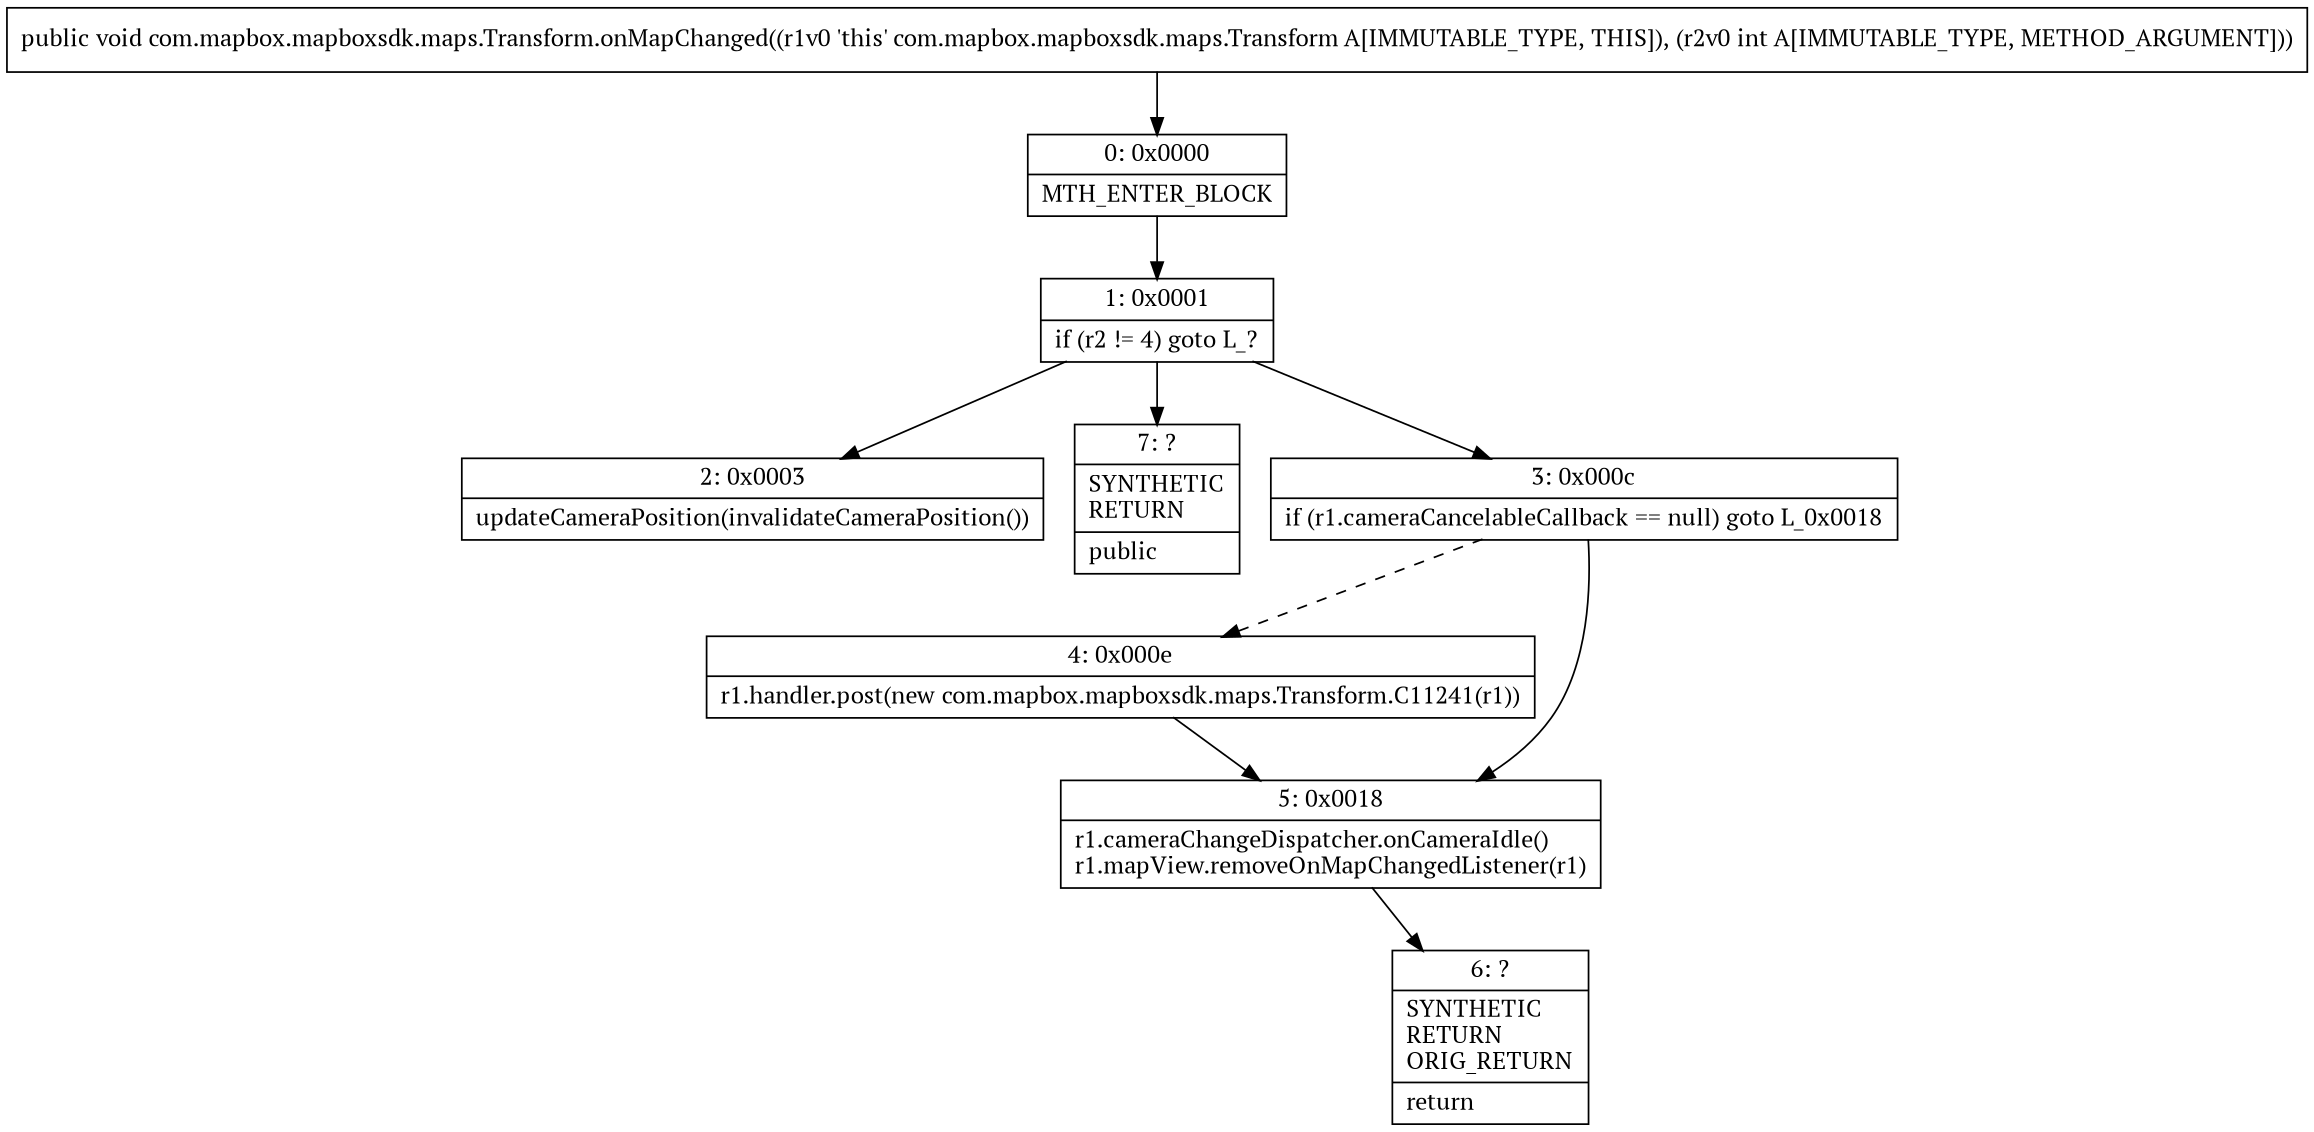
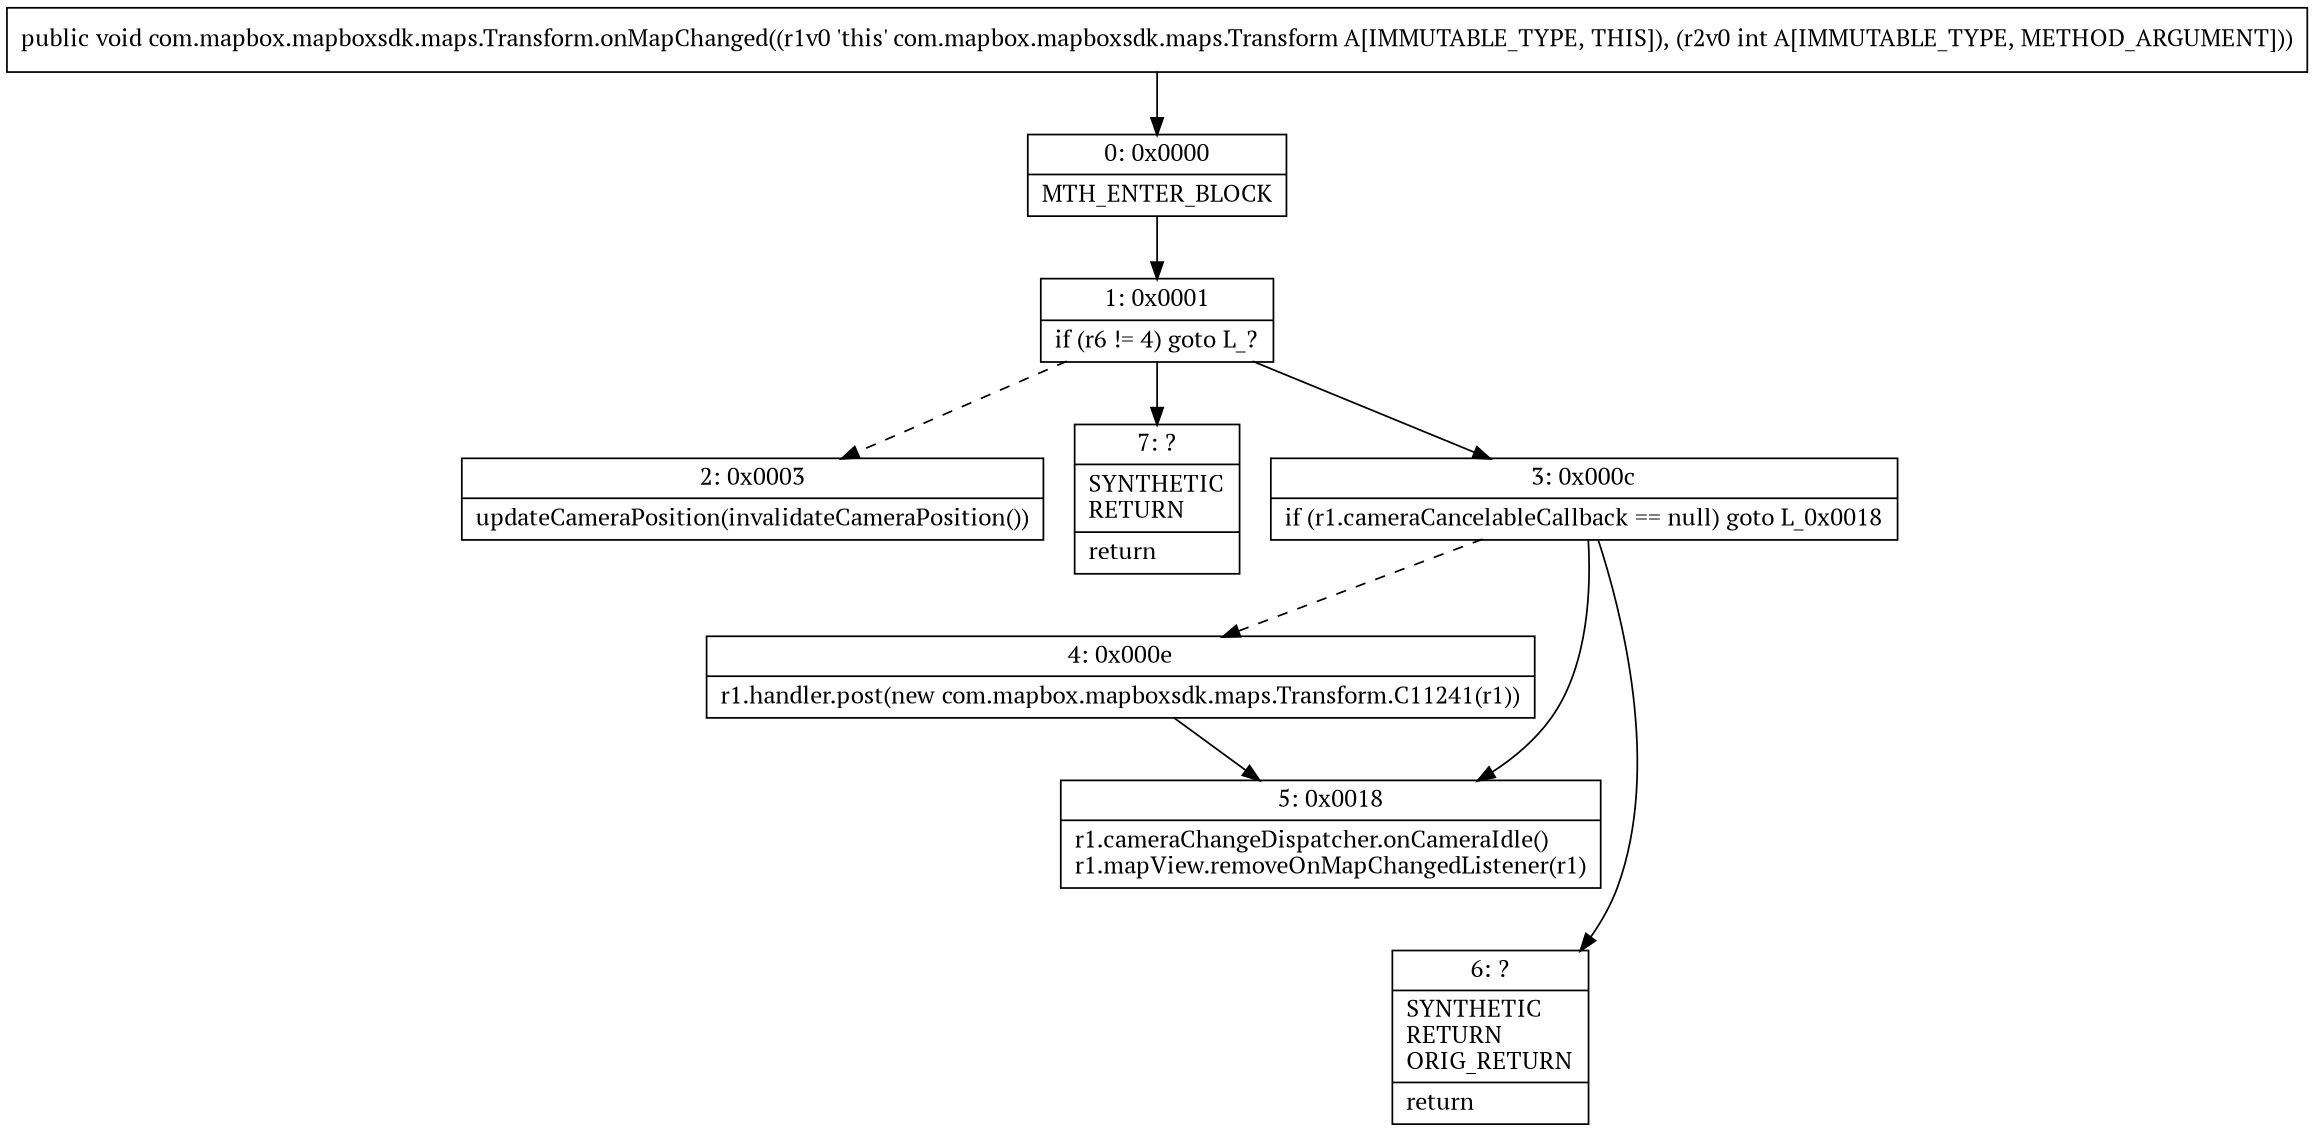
node "1: 0x0001": text "if (r2 != 4) goto L_?" -> "if (r6 != 4) goto L_?"
edge "1: 0x0001" -> "2: 0x0003": style solid -> dashed
node "7: ?": text "public" -> "return"
edge "5: 0x0018" -> "6: ?": now "3: 0x000c" -> "6: ?"
